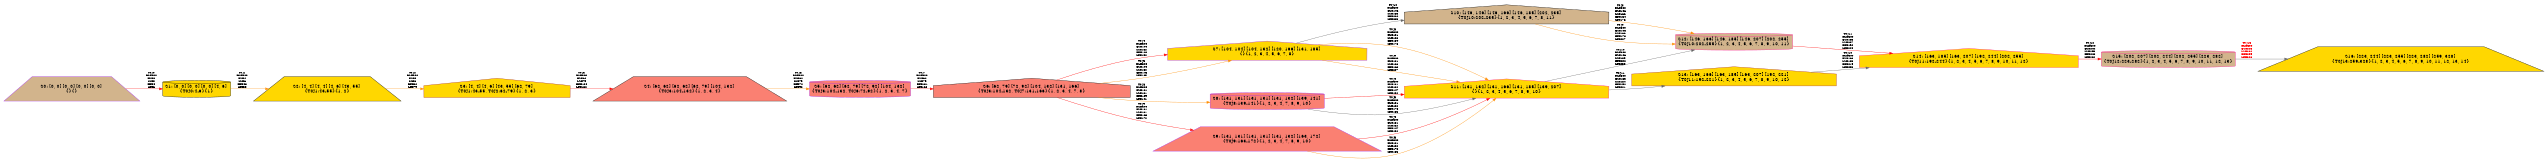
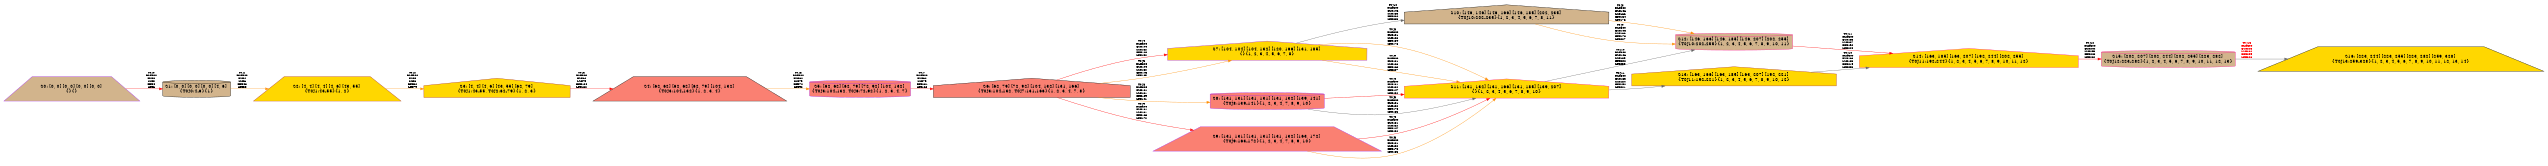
node "S1: [0, 0] [0, 0] [0, 0] [4, 6] {T0J0:4-6}{1}": fillcolor gold -> tan
node "S2: [4, 4] [4, 4] [4, 6] [43, 55] {T0J1:43-55}{1, 2}": color black -> brown
